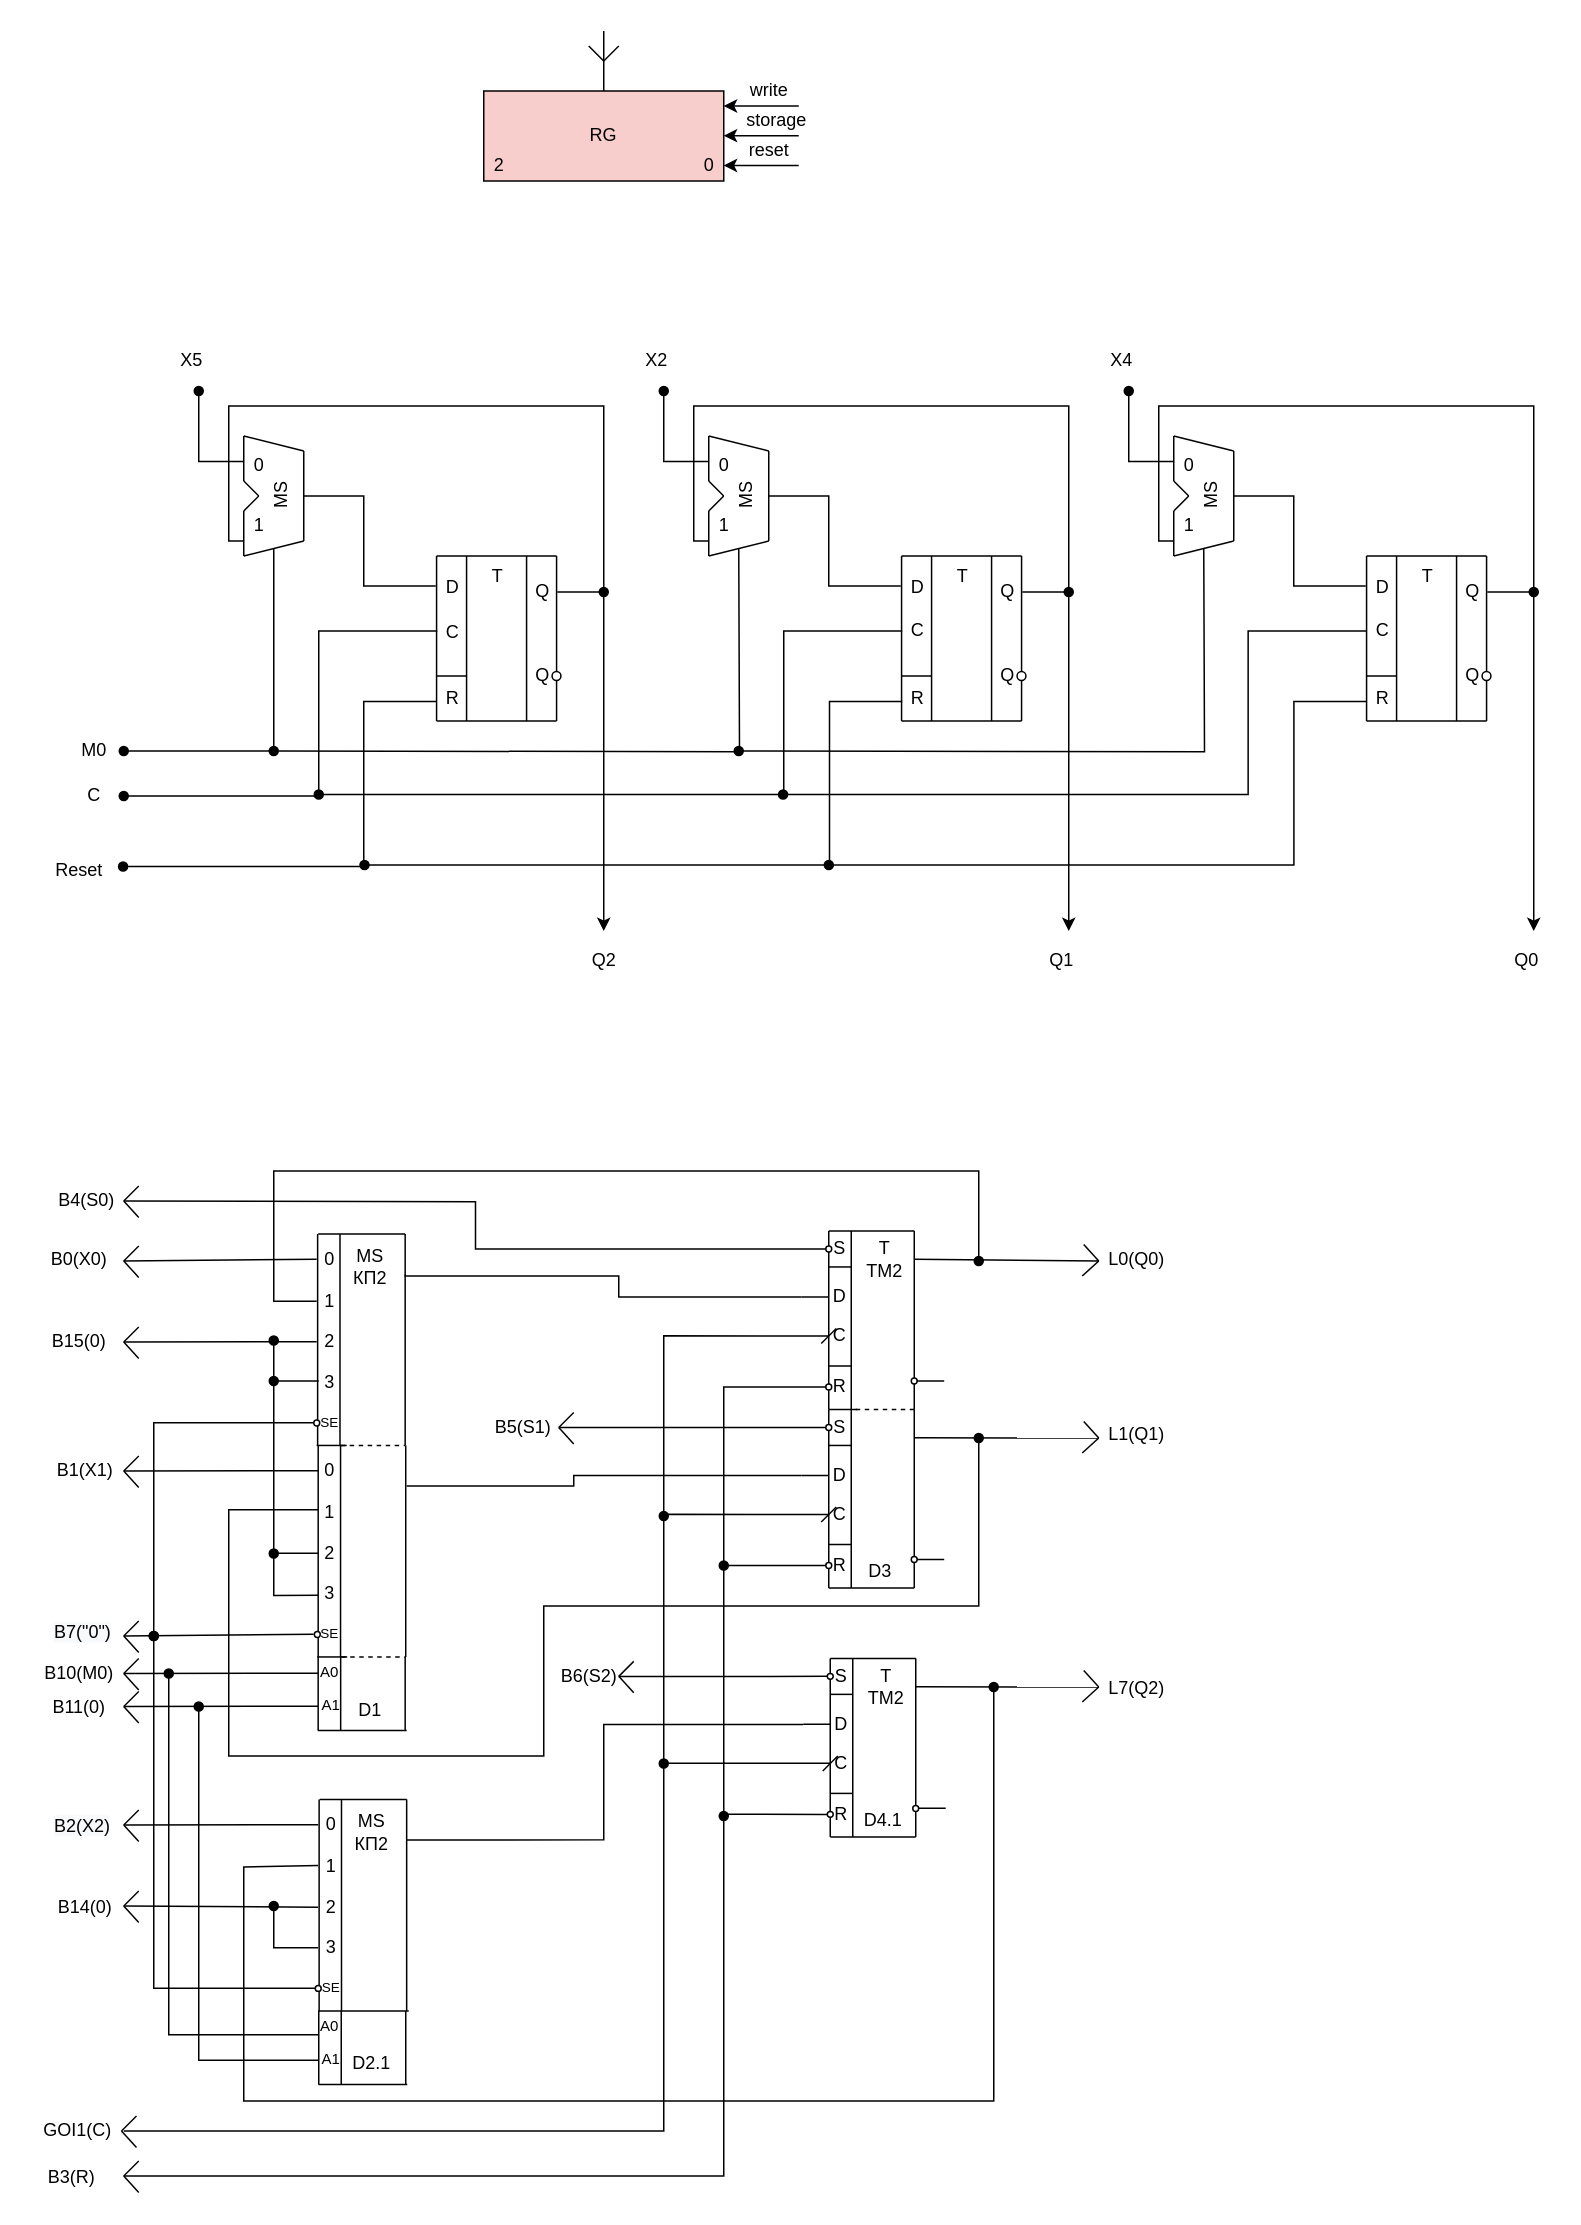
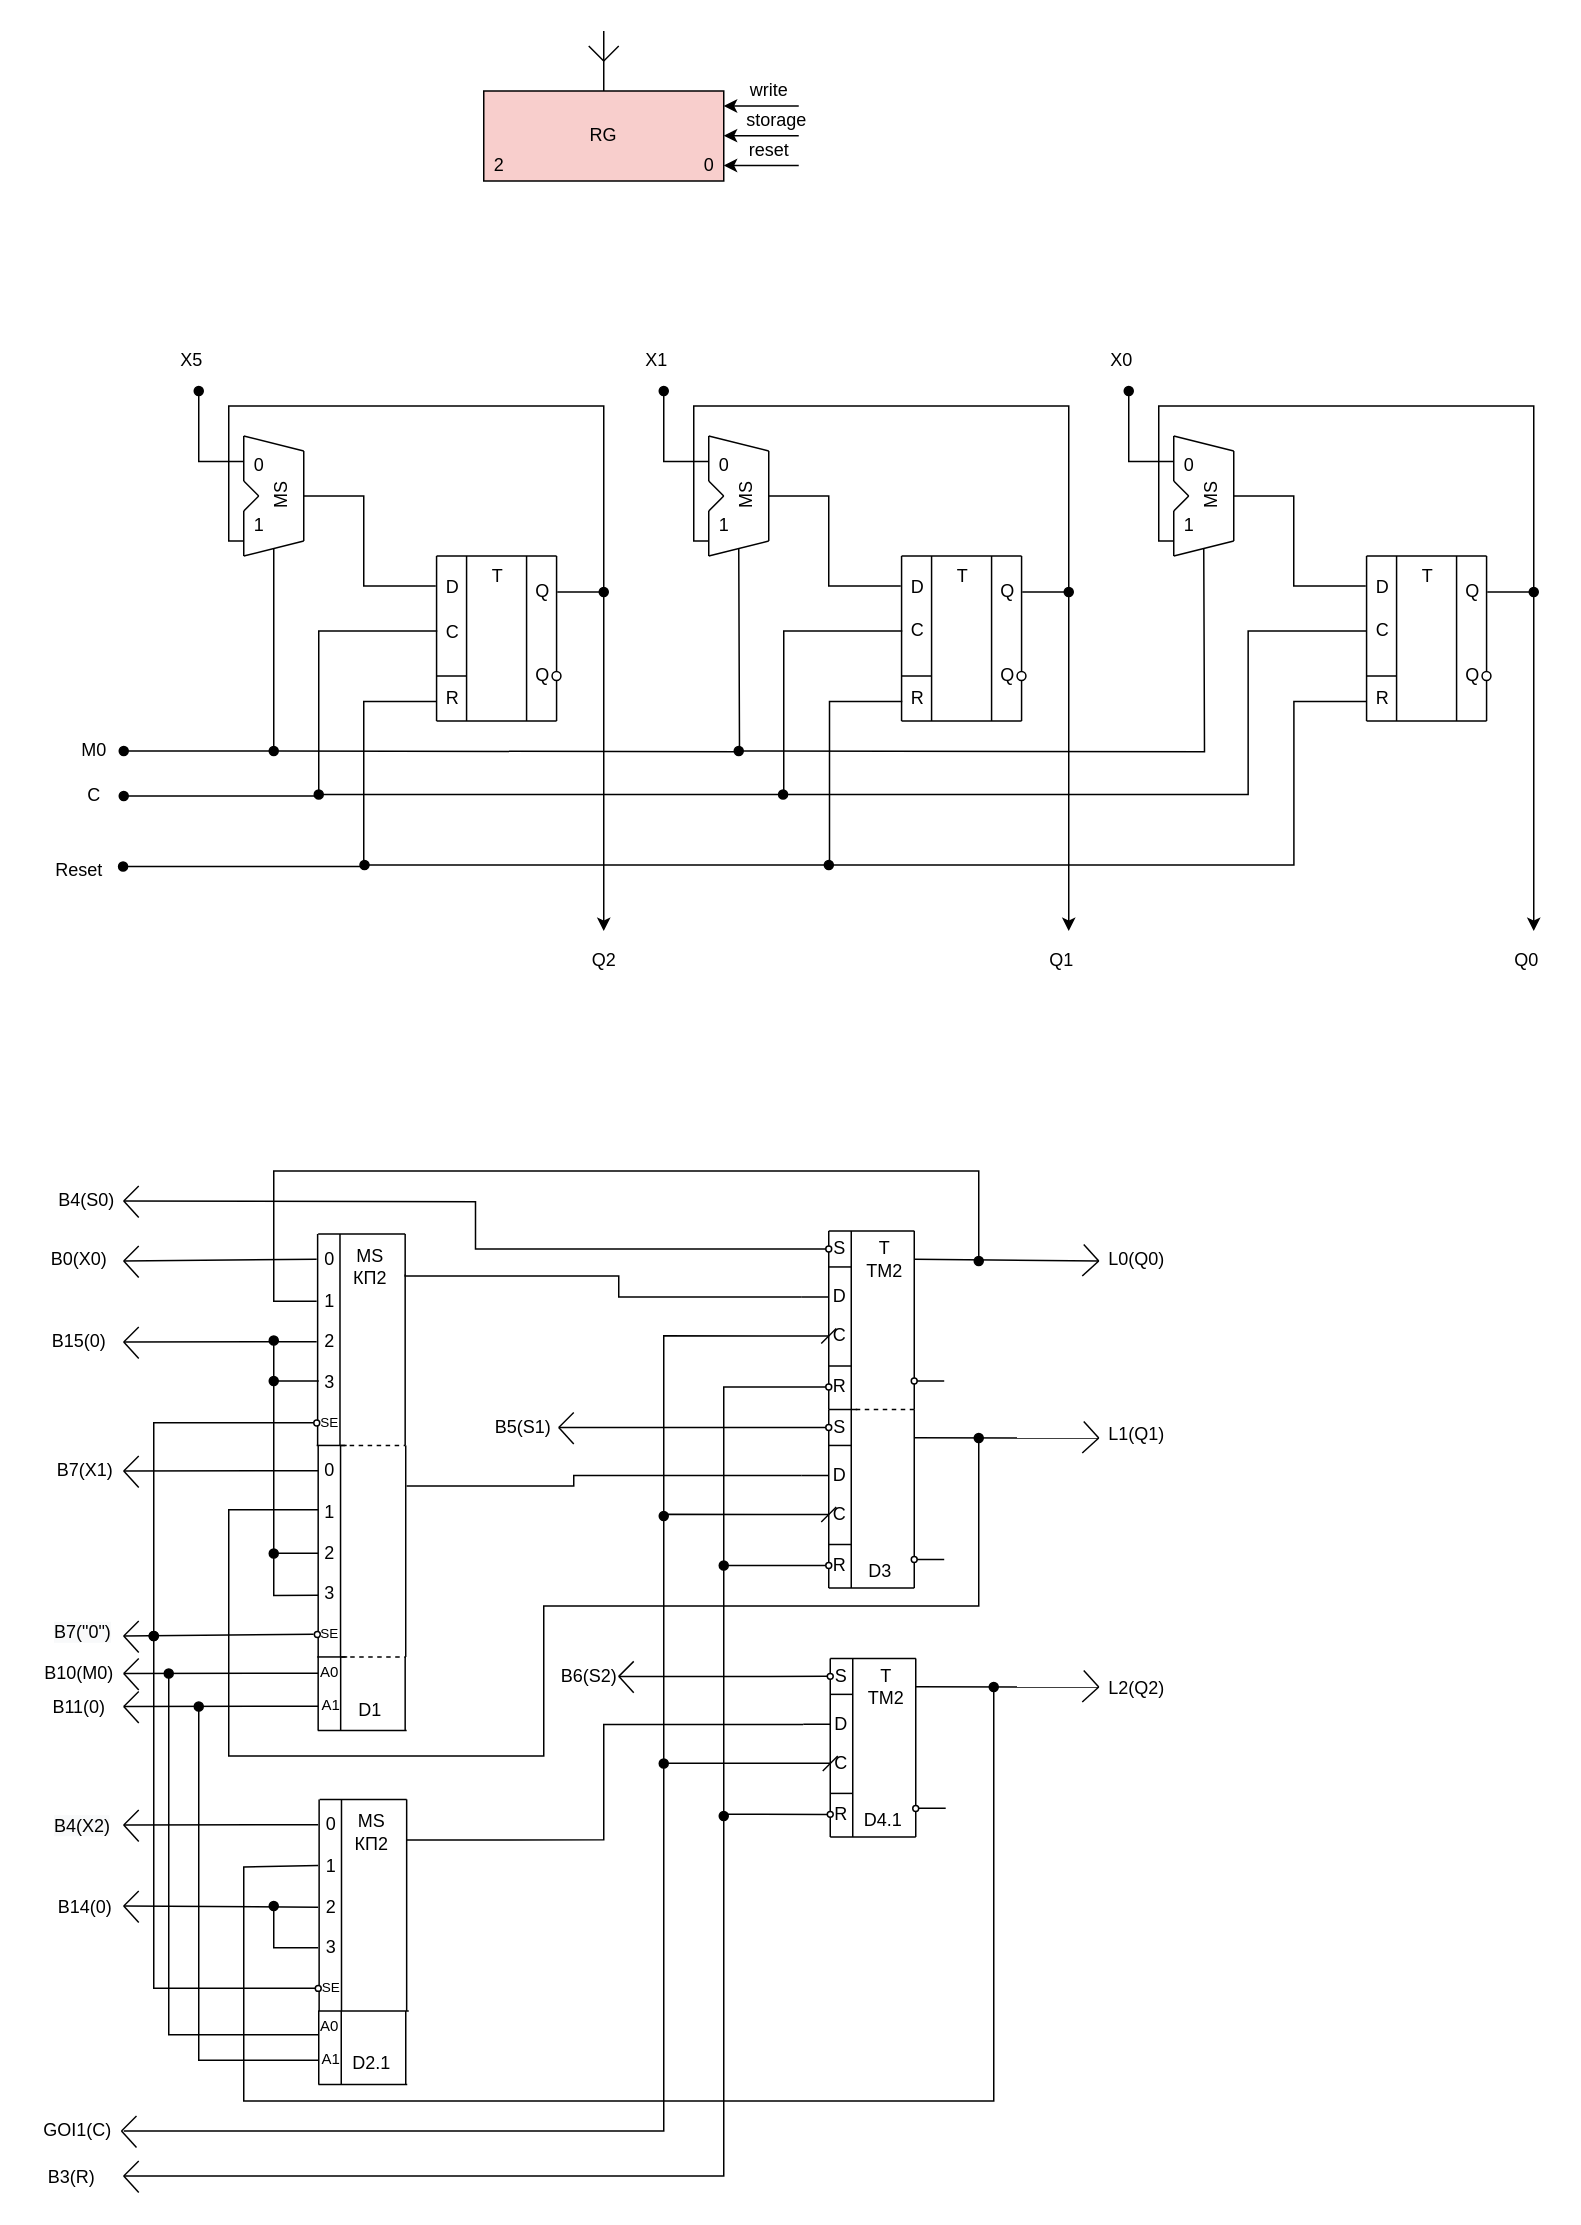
node "X2": label "X2" -> "X1"
node "X4": label "X4" -> "X0"
node "B1(X1)": label "B1(X1)" -> "B7(X1)"
node "L7(Q2)": label "L7(Q2)" -> "L2(Q2)"
node "B2(X2)": label "B2(X2)" -> "B4(X2)"
